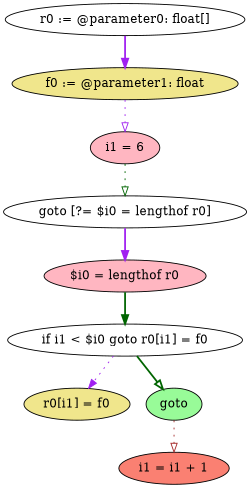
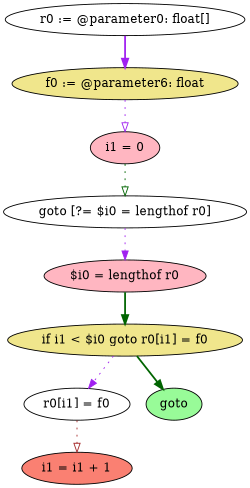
node "f0 := @parameter1: float": label "f0 := @parameter1: float" -> "f0 := @parameter6: float"
node "i1 = 6": label "i1 = 6" -> "i1 = 0"
edge "goto [?= $i0 = lengthof r0]" -> "$i0 = lengthof r0": style bold -> dotted
node "if i1 < $i0 goto r0[i1] = f0": fillcolor white -> khaki
edge "if i1 < $i0 goto r0[i1] = f0" -> "goto": arrowhead onormal -> normal
node "r0[i1] = f0": fillcolor khaki -> white
edge "goto" -> "i1 = i1 + 1": now "r0[i1] = f0" -> "i1 = i1 + 1"
